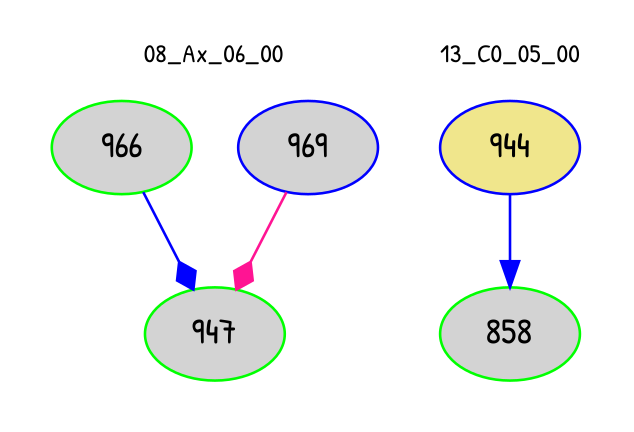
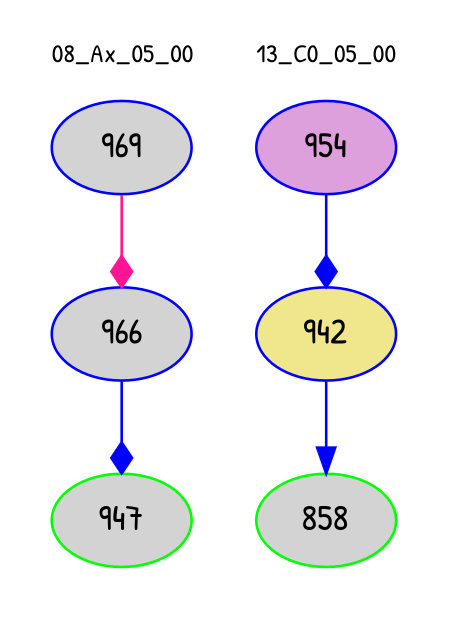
cluster "08_Ax_06_00": label "08_Ax_06_00" -> "08_Ax_05_00"
node "966": color green -> blue
node "954": added
node "944": label "944" -> "942"
edge "969" -> "947": now "969" -> "966"
